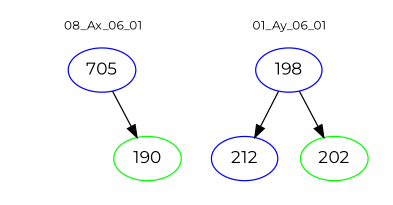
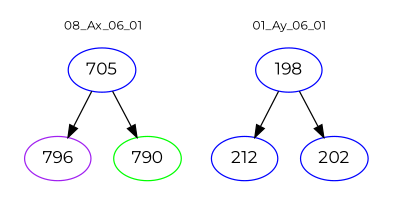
node "796": added
node "190": label "190" -> "790"
node "202": color green -> blue
